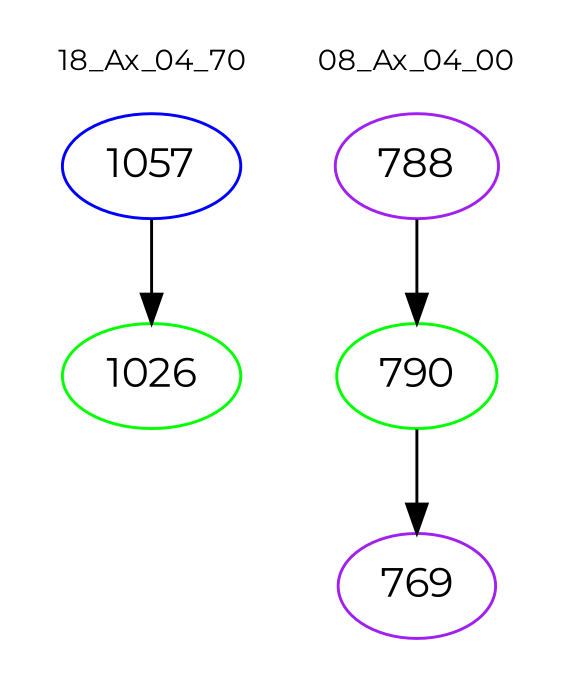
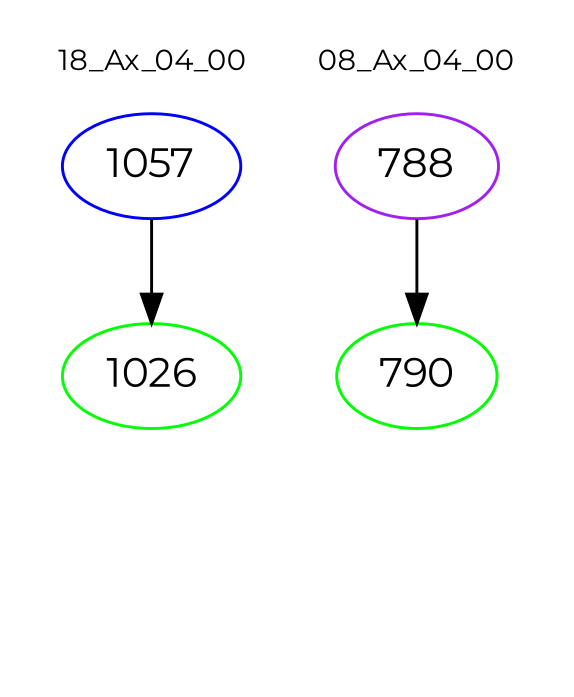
cluster "18_Ax_04_70": label "18_Ax_04_70" -> "18_Ax_04_00"
node "769": removed
